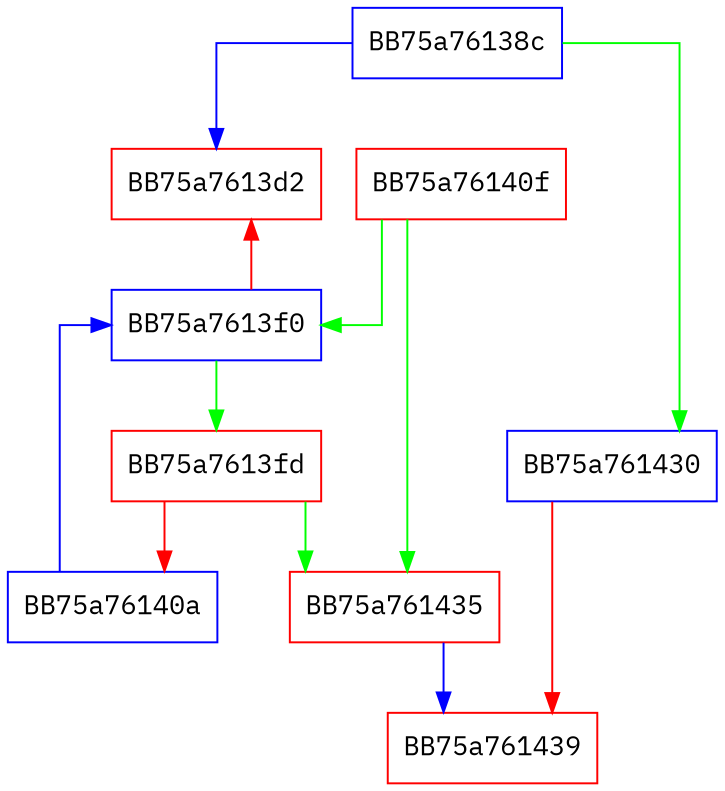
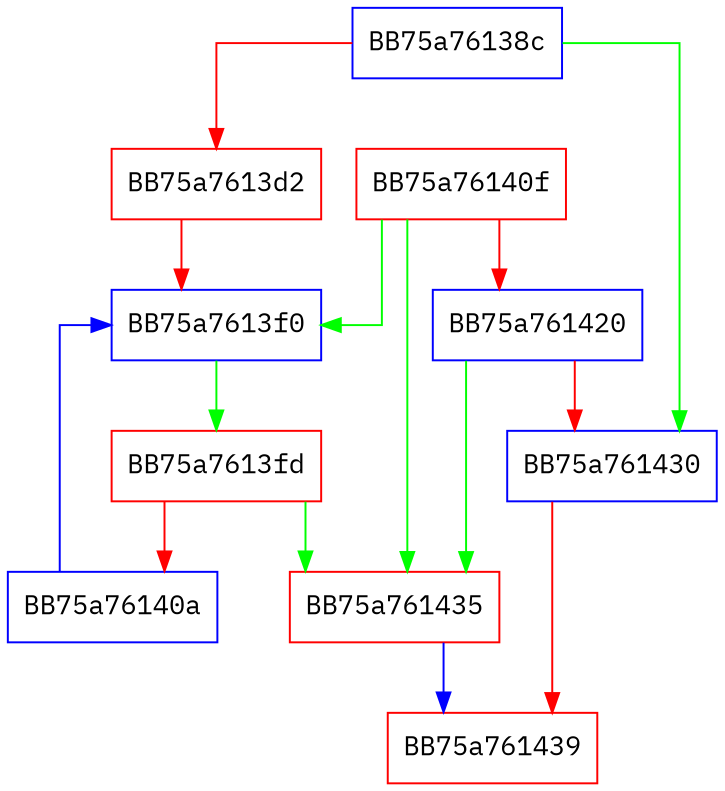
edge "BB75a76138c" -> "BB75a7613d2": color blue -> red
edge "BB75a7613f0" -> "BB75a7613d2": reversed
node "BB75a761420": added
